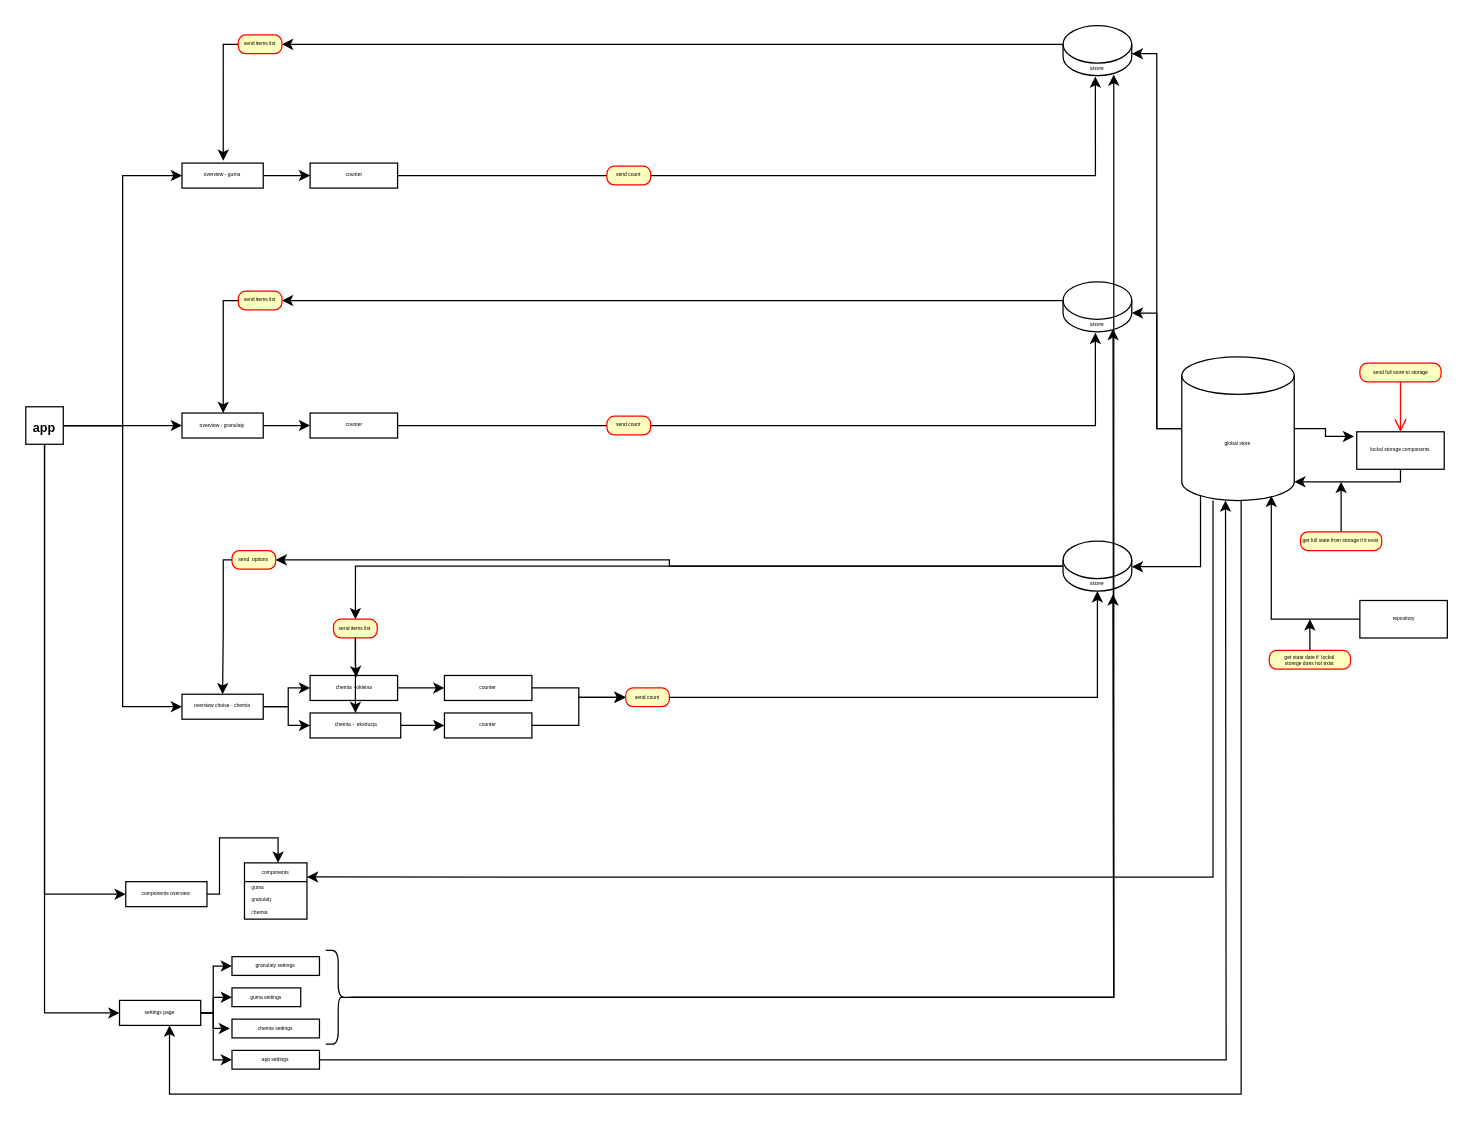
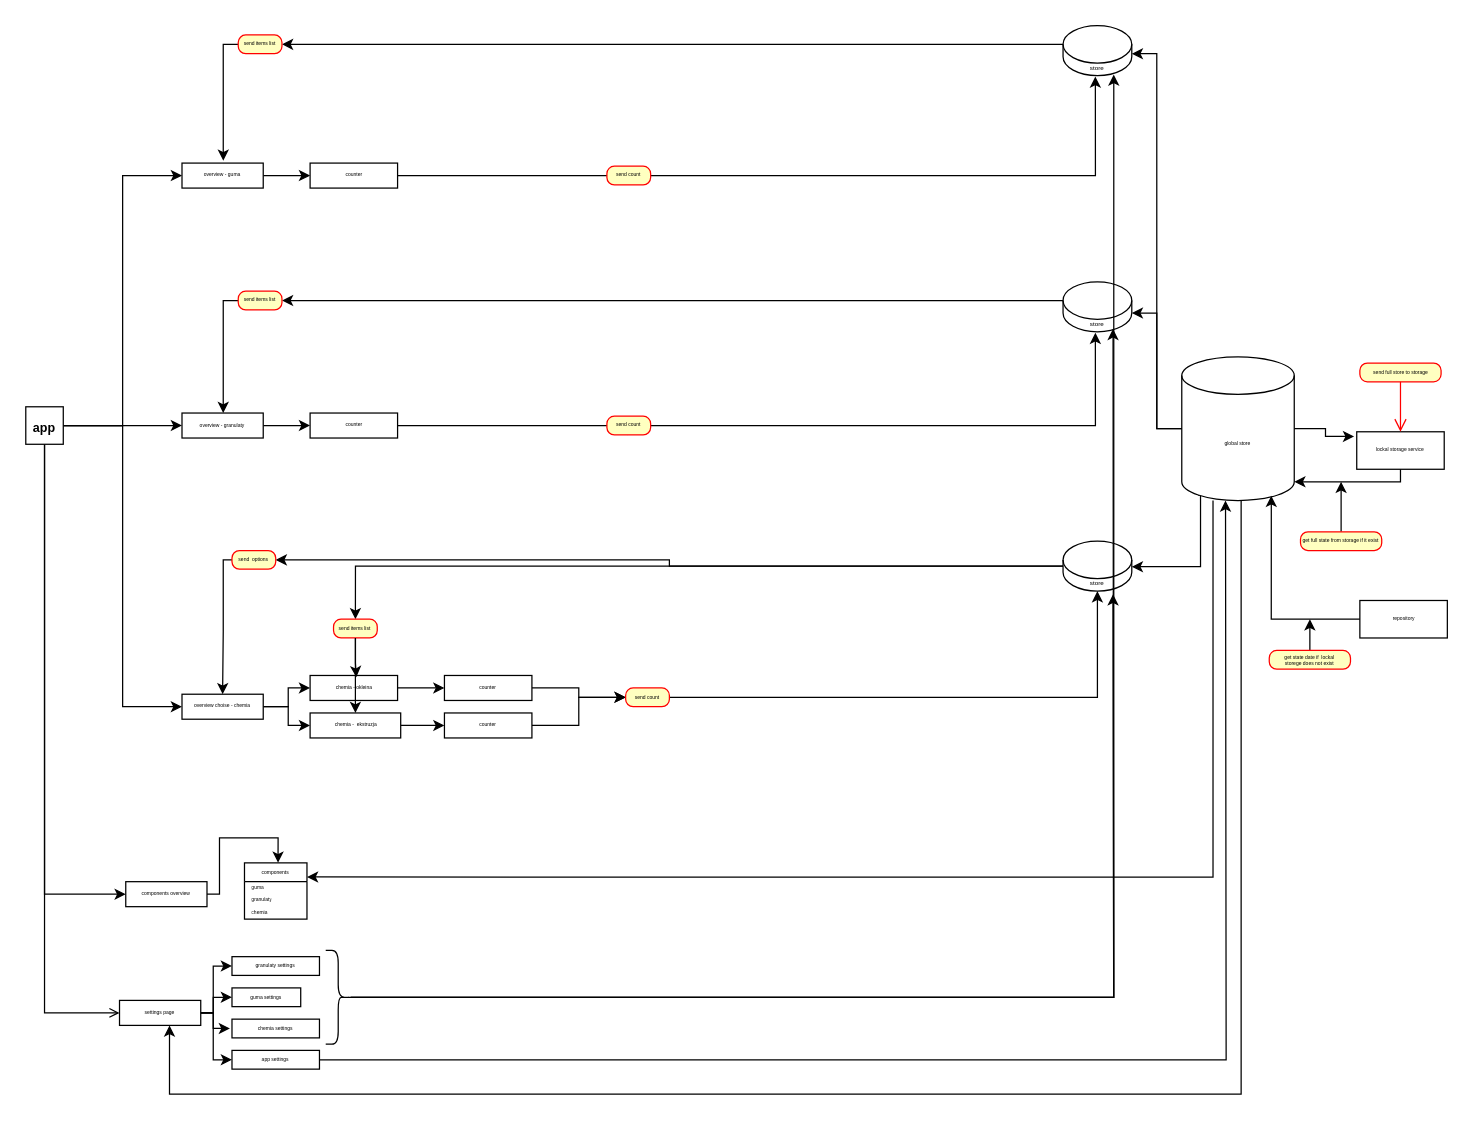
node "lockal storage components": label "lockal storage components" -> "lockal storage service"
edge "app" -> "settings page": arrowhead classic -> open
